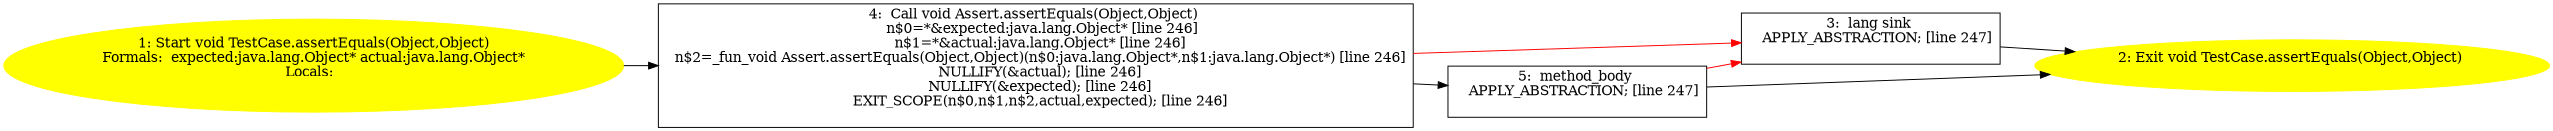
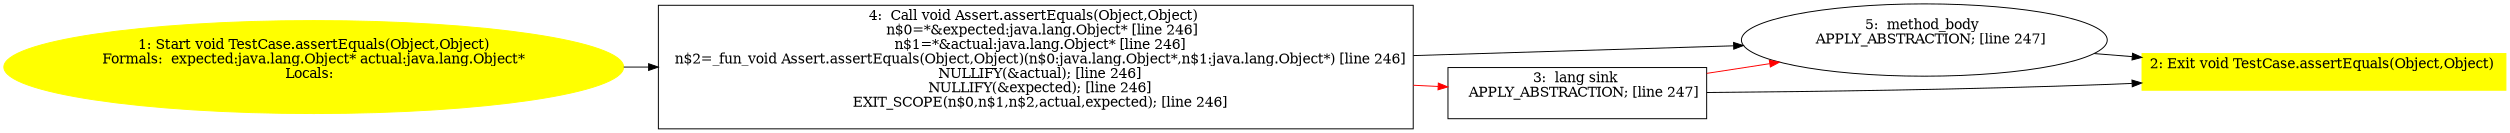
edge "5:  method_body APPLY_ABSTRACTION; [line 247]" -> "3:  lang sink APPLY_ABSTRACTION; [line 247]": reversed
node "2: Exit void TestCase.assertEquals(Object,Object)": shape ellipse -> box
node "5:  method_body APPLY_ABSTRACTION; [line 247]": shape box -> ellipse
